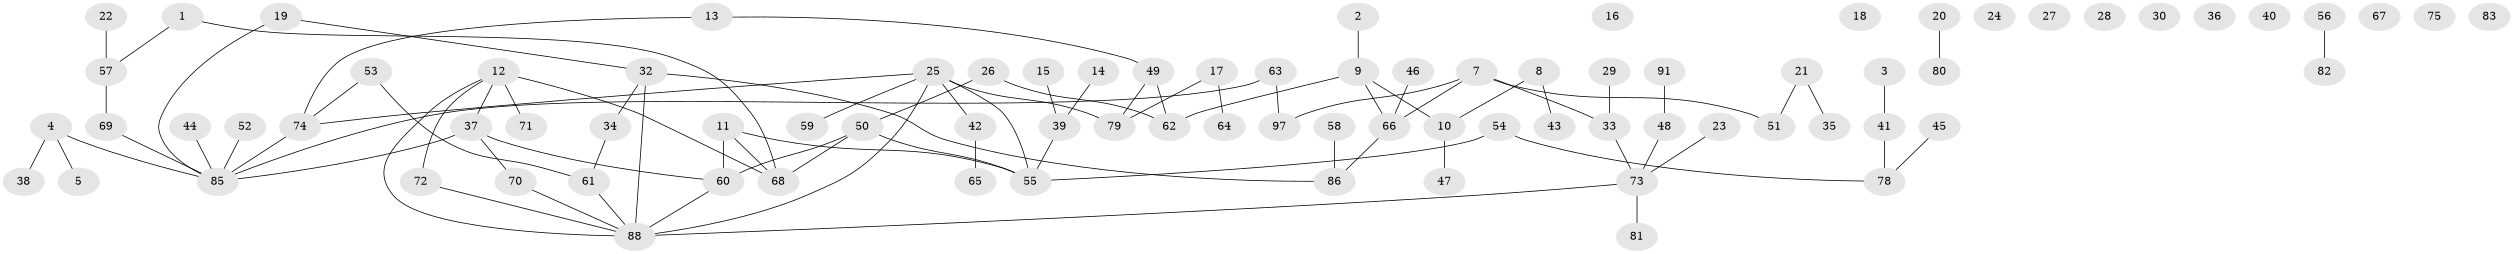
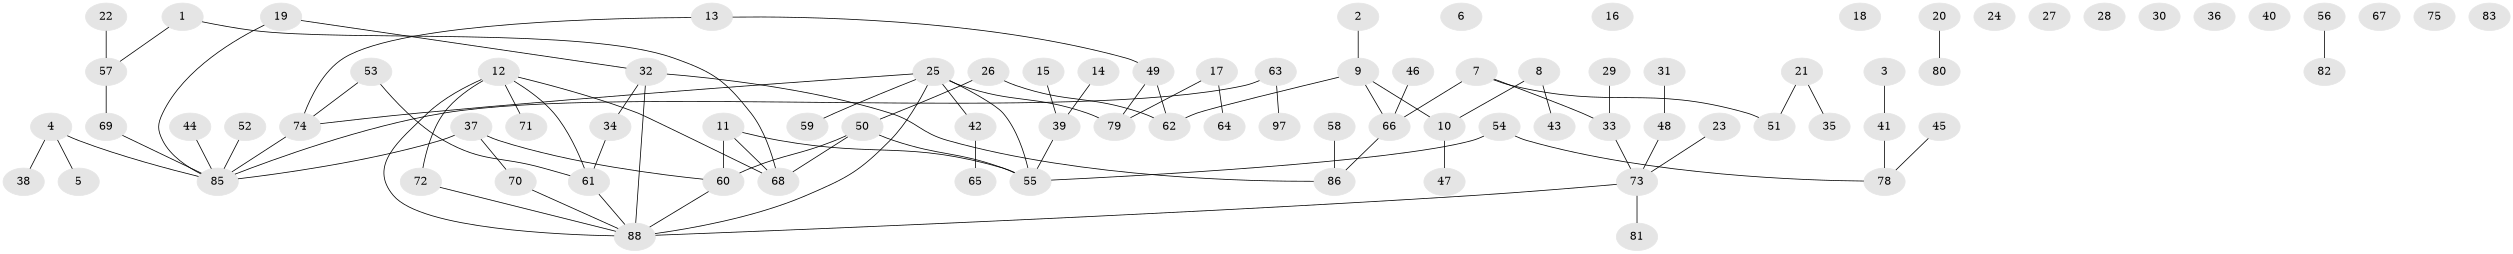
node "6": added
node "91": label "91" -> "31"
edge "7" -- "97": removed
edge "12" -- "37": now "12" -- "61"
